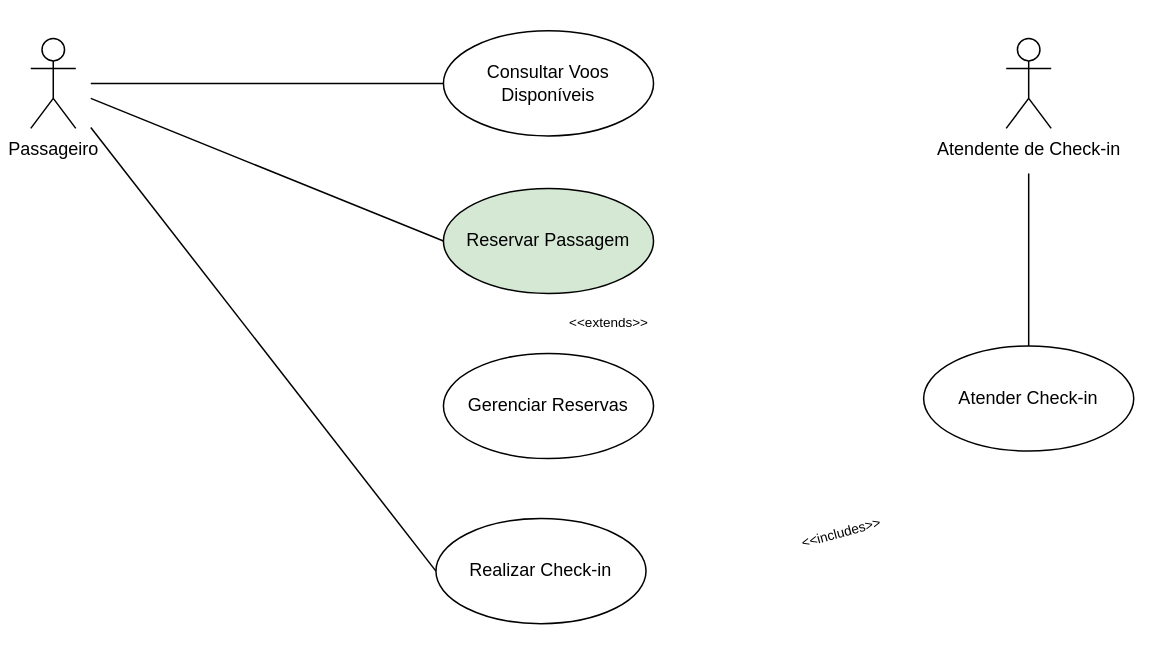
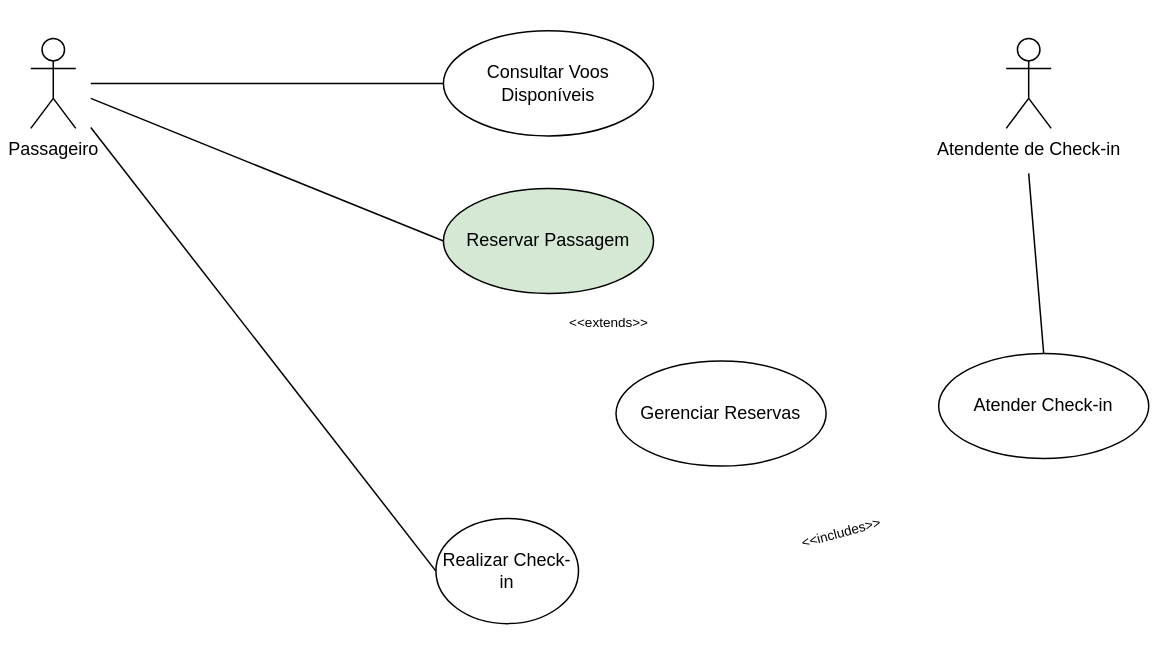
node "Atender Check-in": moved (1028, 398) -> (1043, 406)
node "Gerenciar Reservas": moved (548, 406) -> (721, 413)
node "Realizar Check-in": size 210x105 -> 143x105
